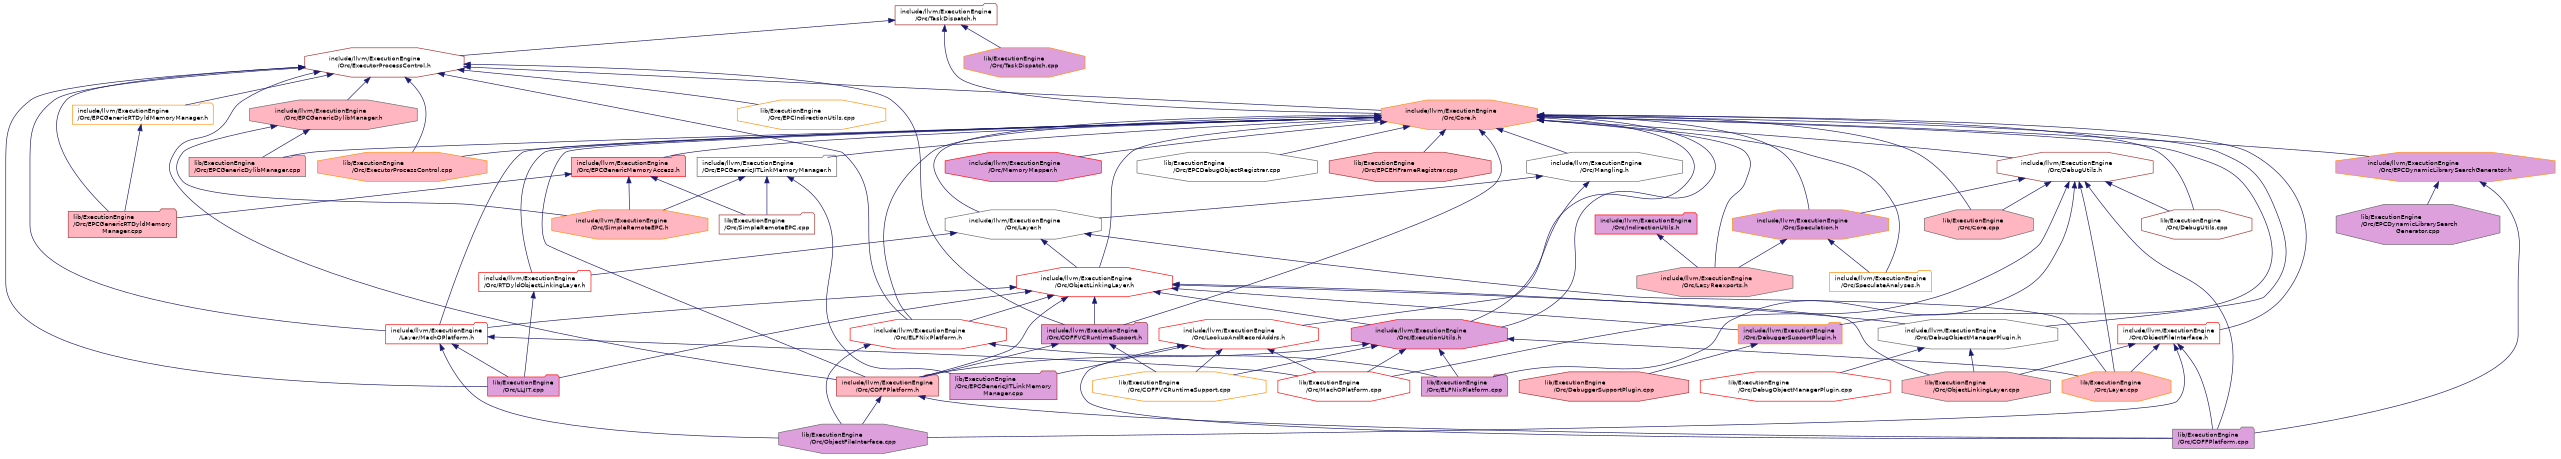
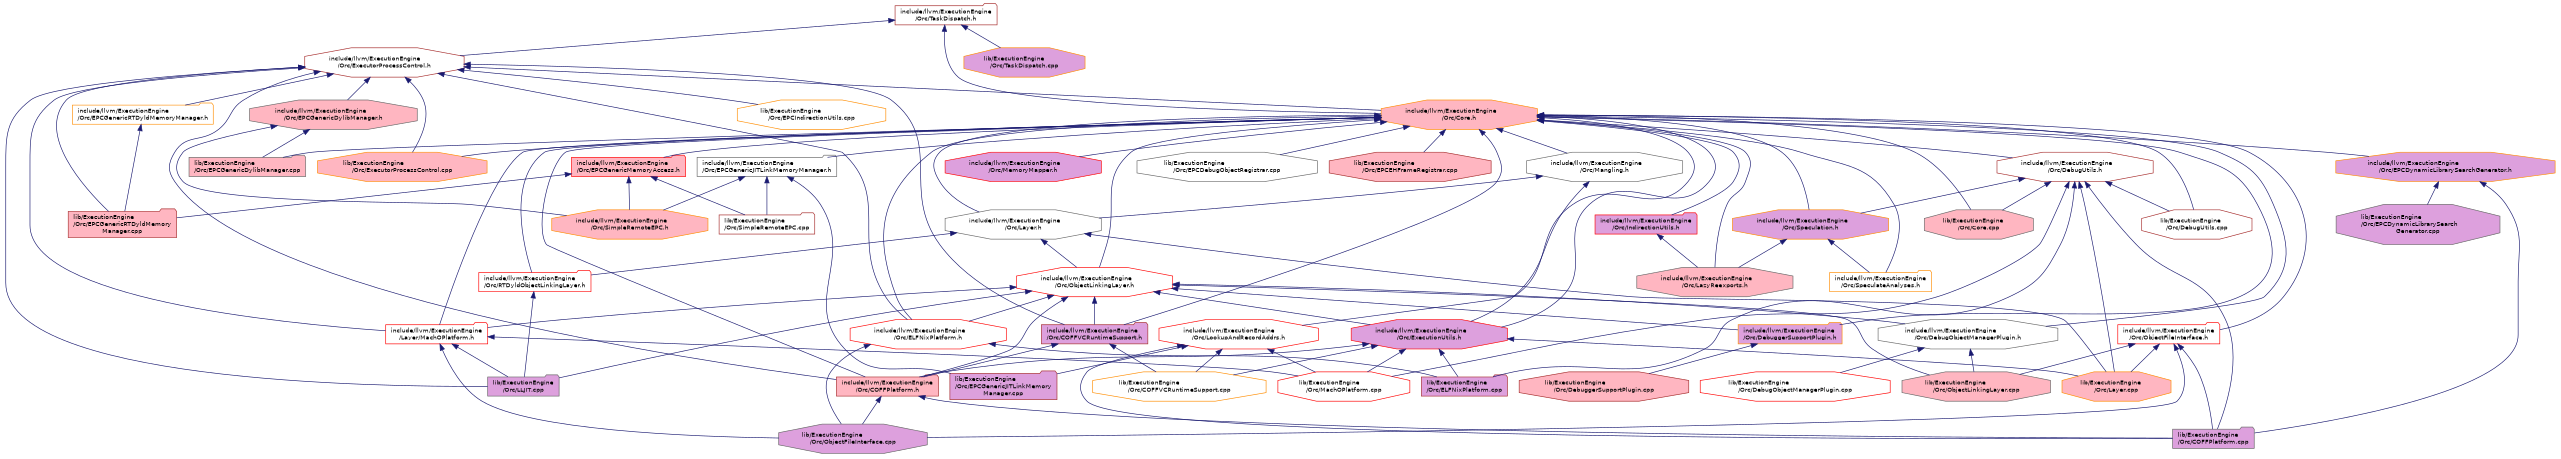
edge "include/llvm/ExecutionEngine /Orc/IndirectionUtils.h" -> "include/llvm/ExecutionEngine /Orc/Core.h": added
node "lib/ExecutionEngine /Orc/LLJIT.cpp": color red -> gray40
